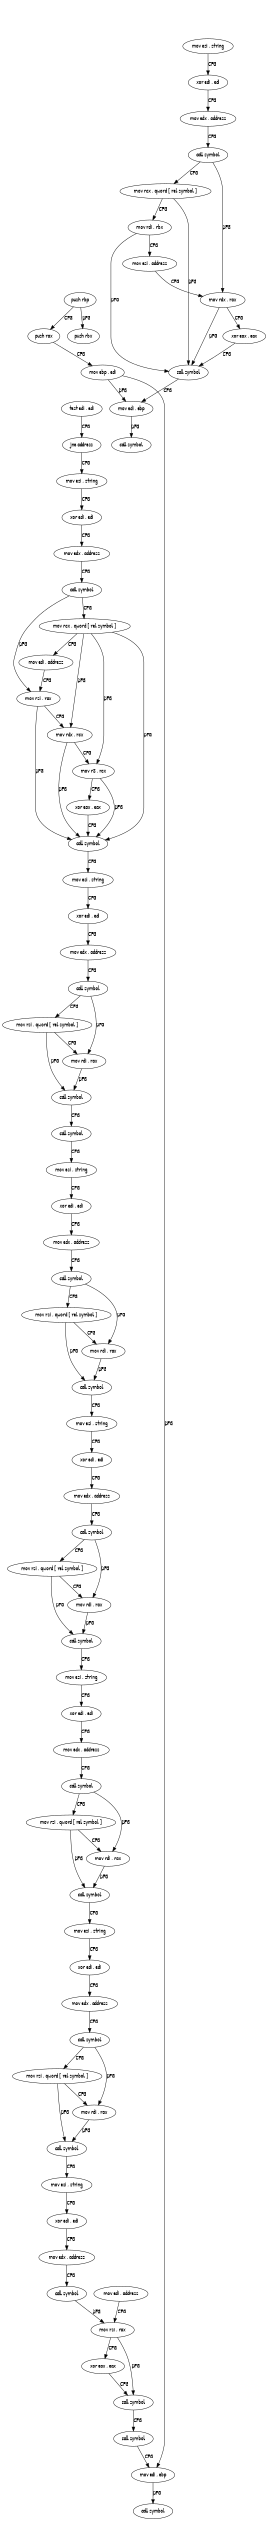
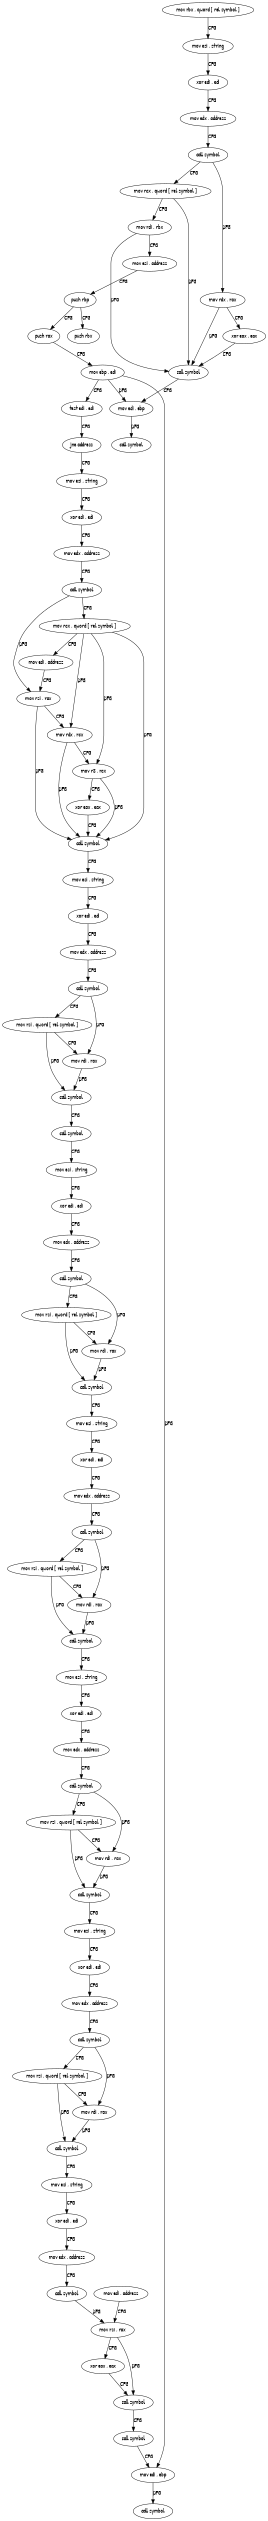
node "mov rbx , qword [ rel symbol ]": added
edge "mov esi , address" -> "mov rdx , rax": now "mov esi , address" -> "push rbp"
edge "push rbp" -> "push rbx": label "DFG" -> "CFG"
edge "mov ebp , edi" -> "test edi , edi": added, label "CFG"
